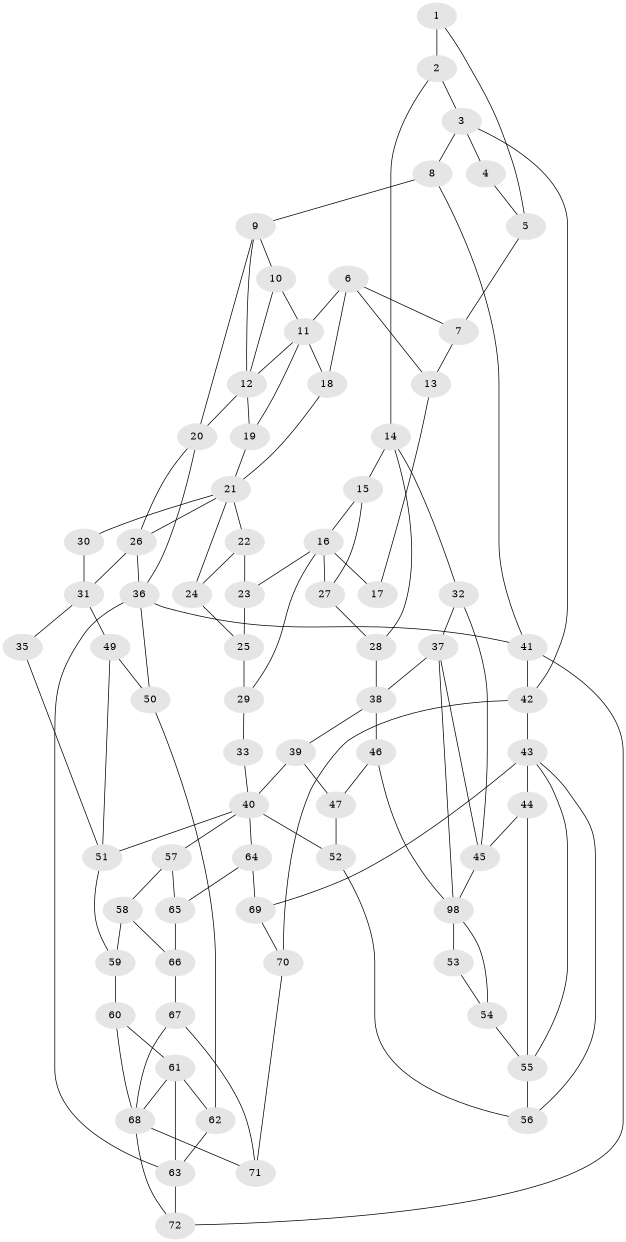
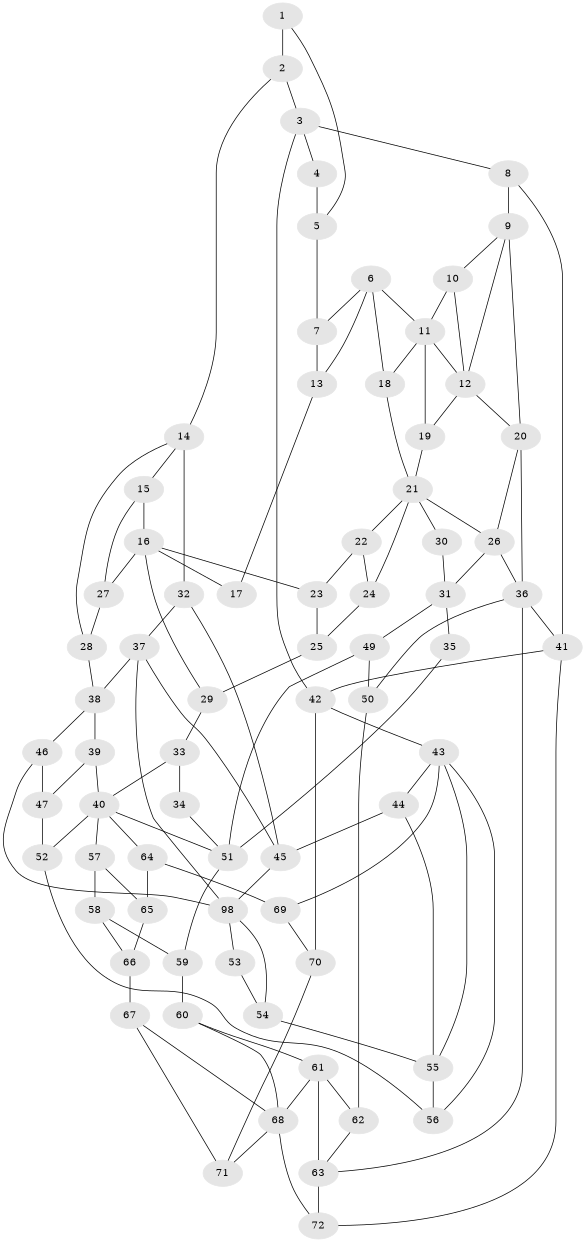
node "34": added
